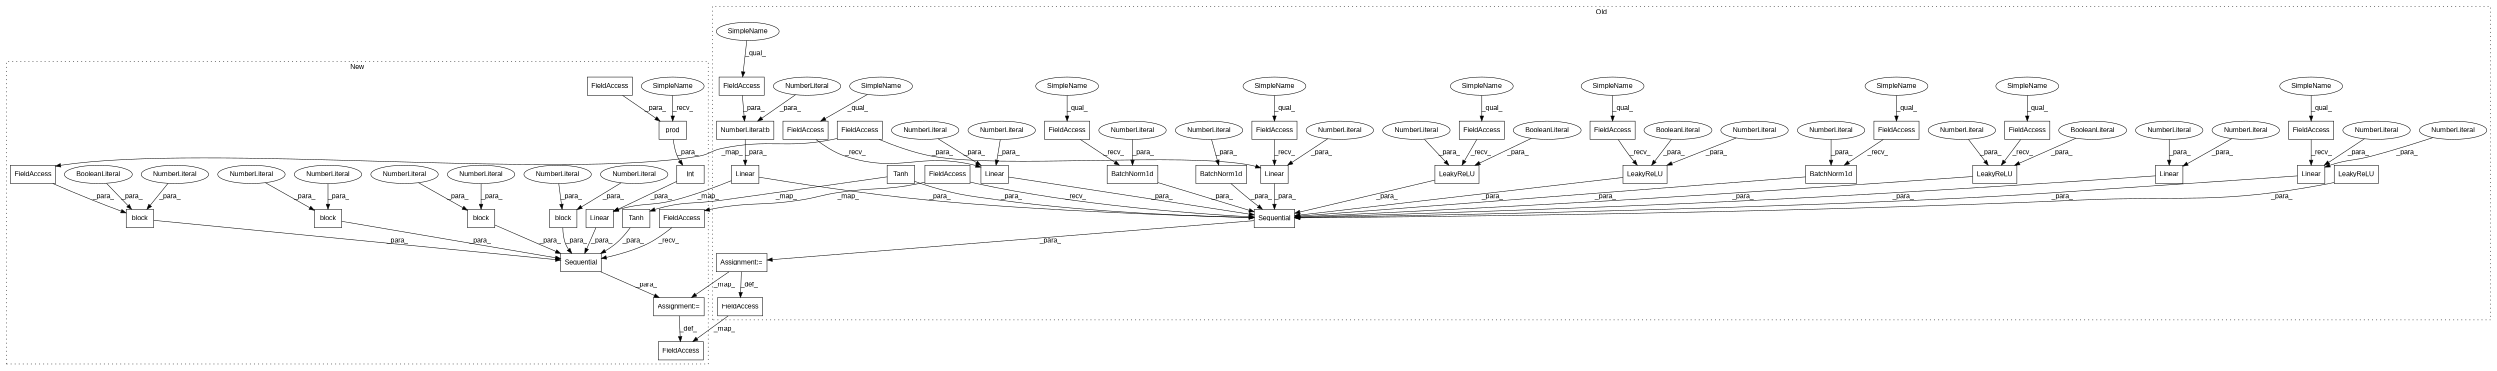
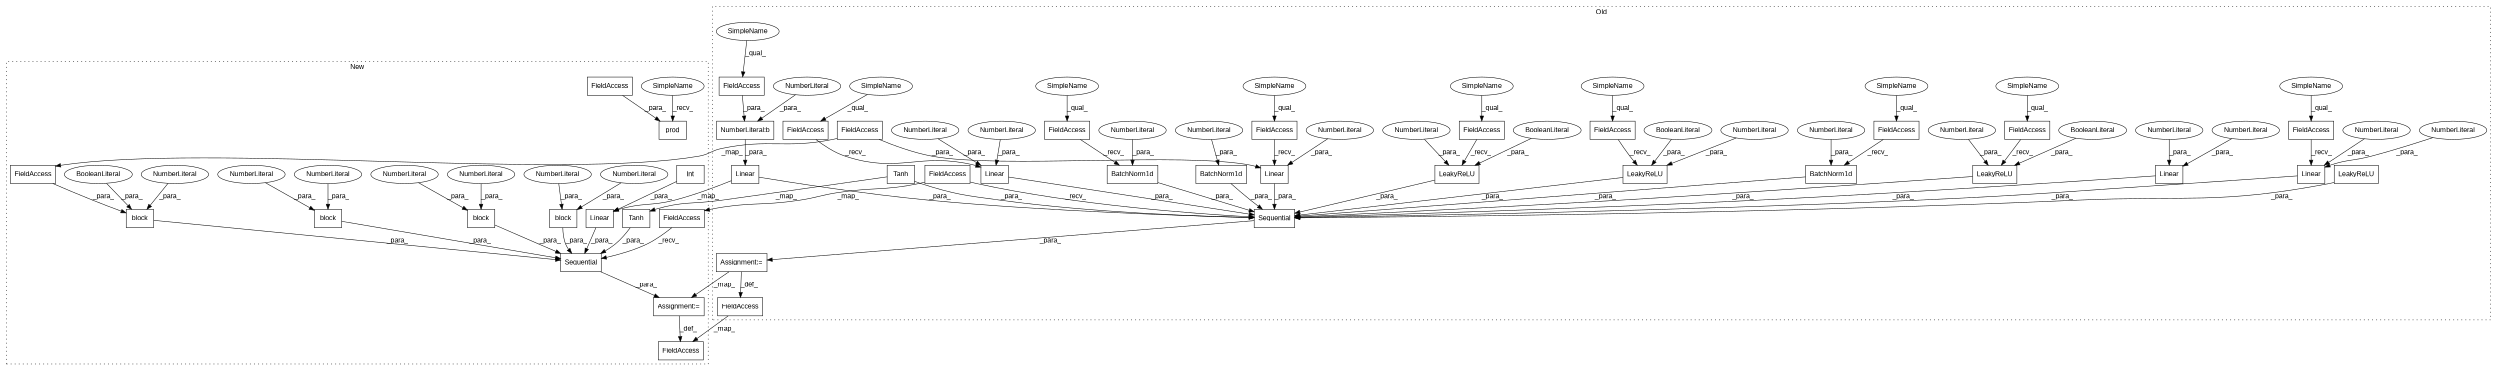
edge "prod" -> "Int": removed, label "_para_"
